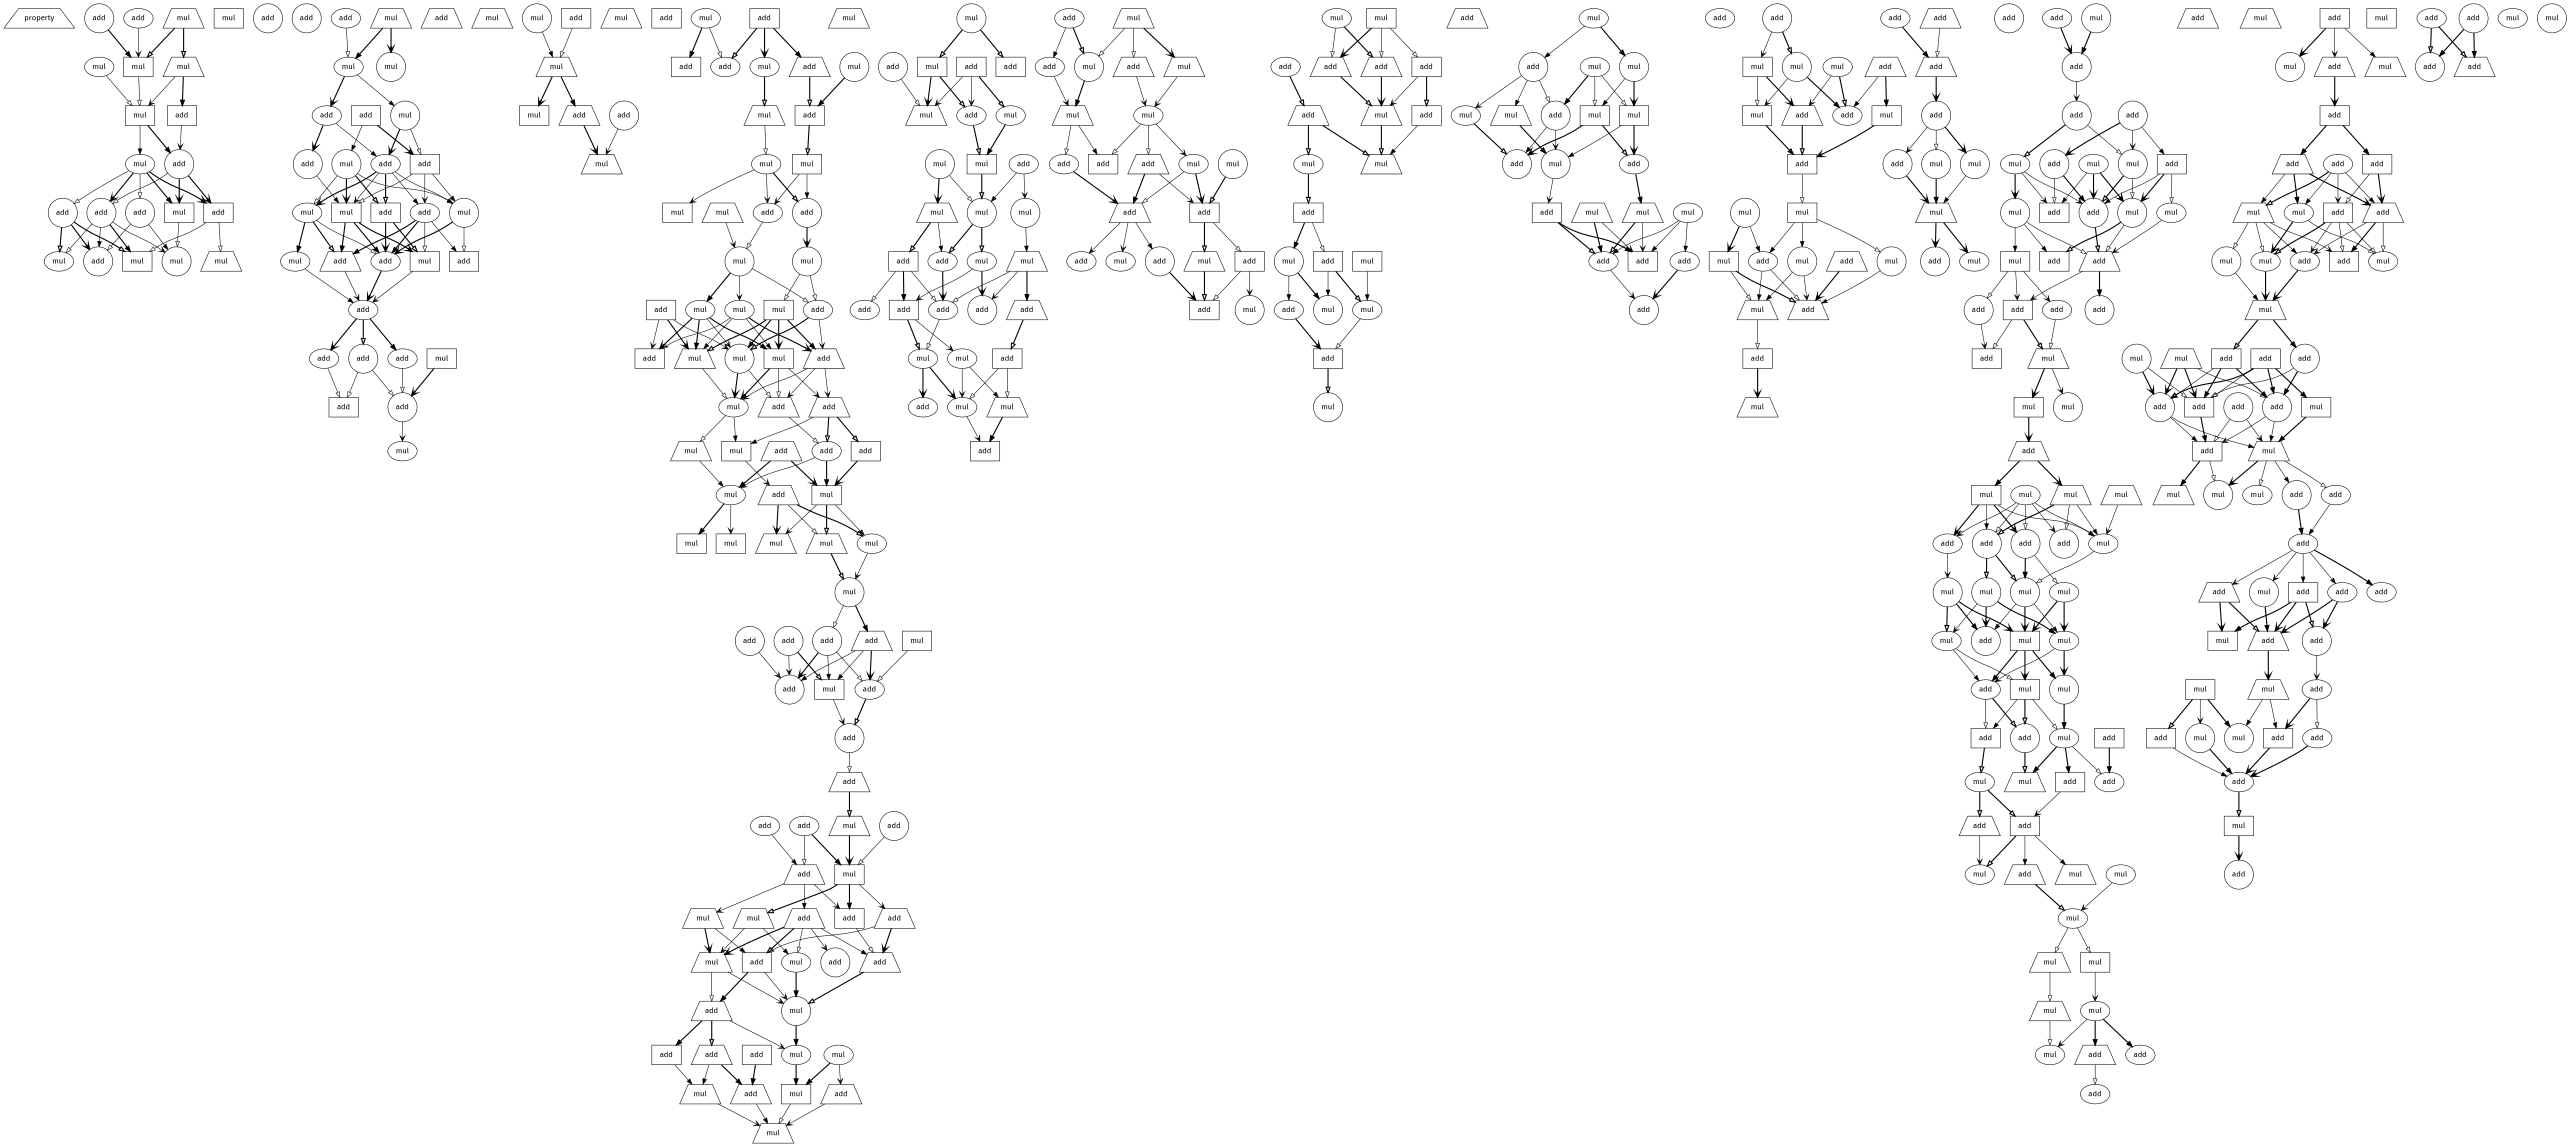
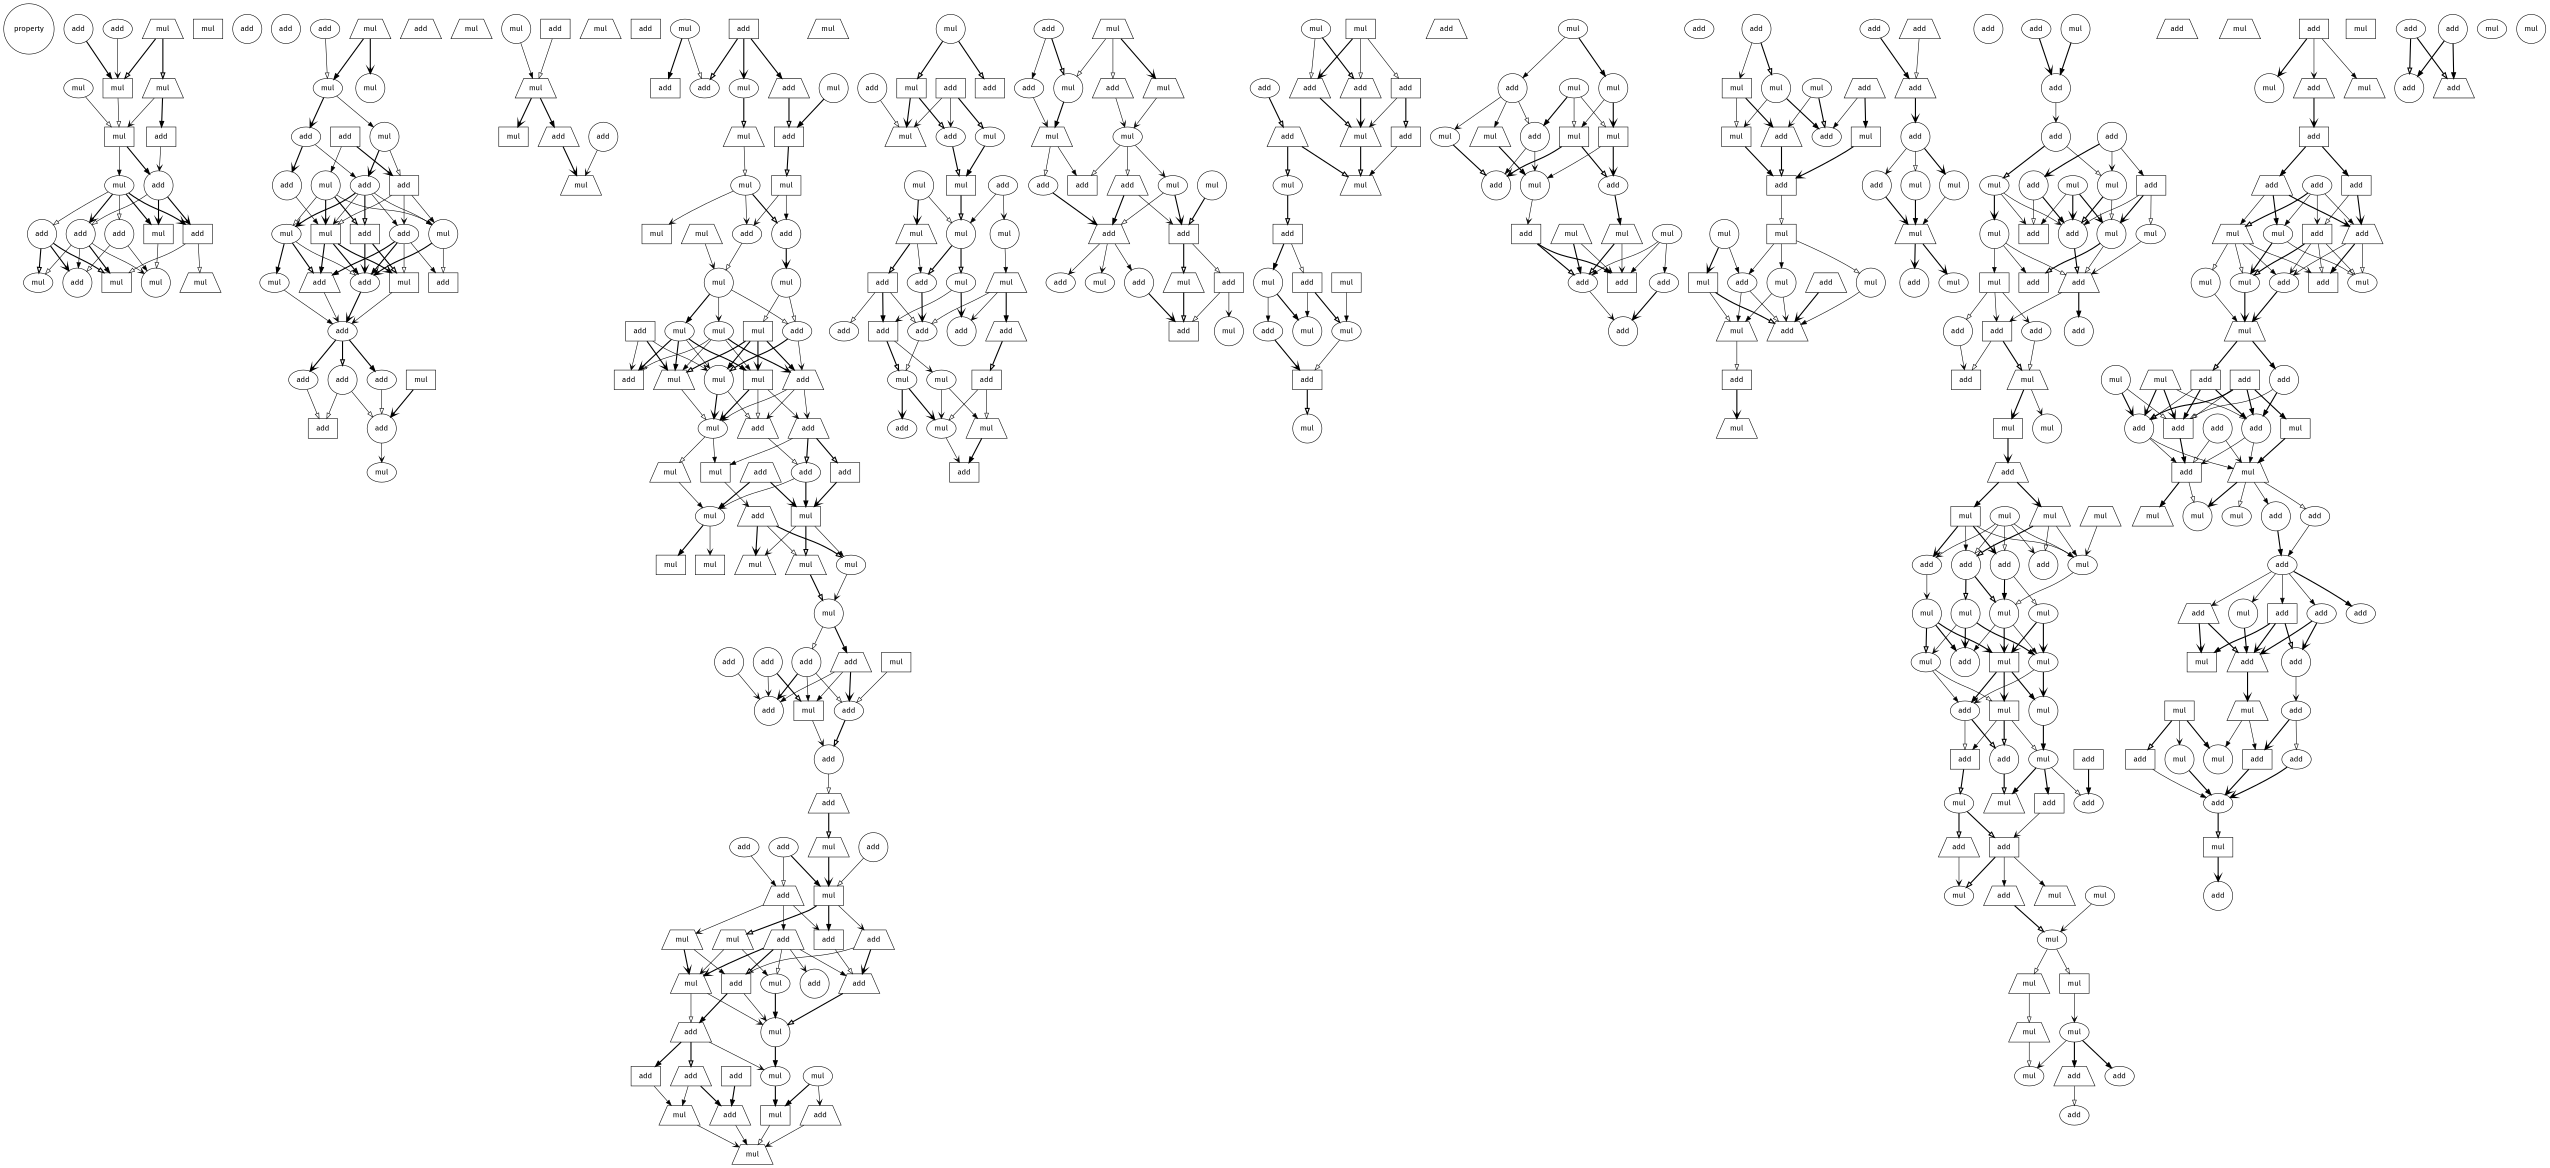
node "property": shape trapezium -> circle
